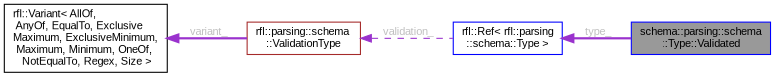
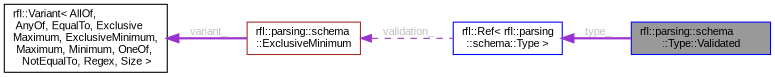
node "rfl::parsing::schema ::ValidationType": label "rfl::parsing::schema ::ValidationType" -> "rfl::parsing::schema ::ExclusiveMinimum"
node "schema::parsing::schema ::Type::Validated": label "schema::parsing::schema ::Type::Validated" -> "rfl::parsing::schema ::Type::Validated"
